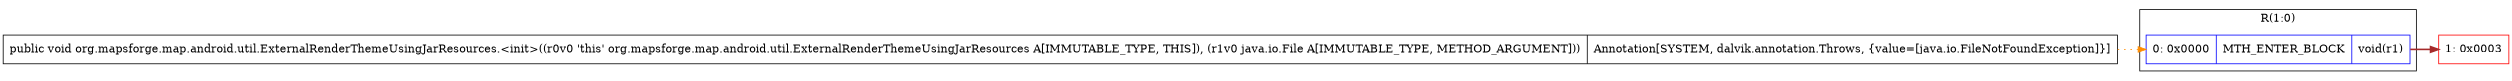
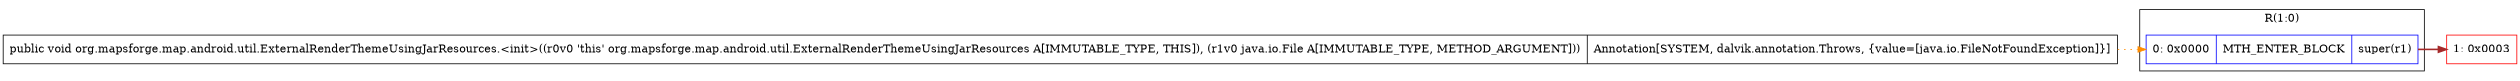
node "0: 0x0000": text "void(r1)" -> "super(r1)"
